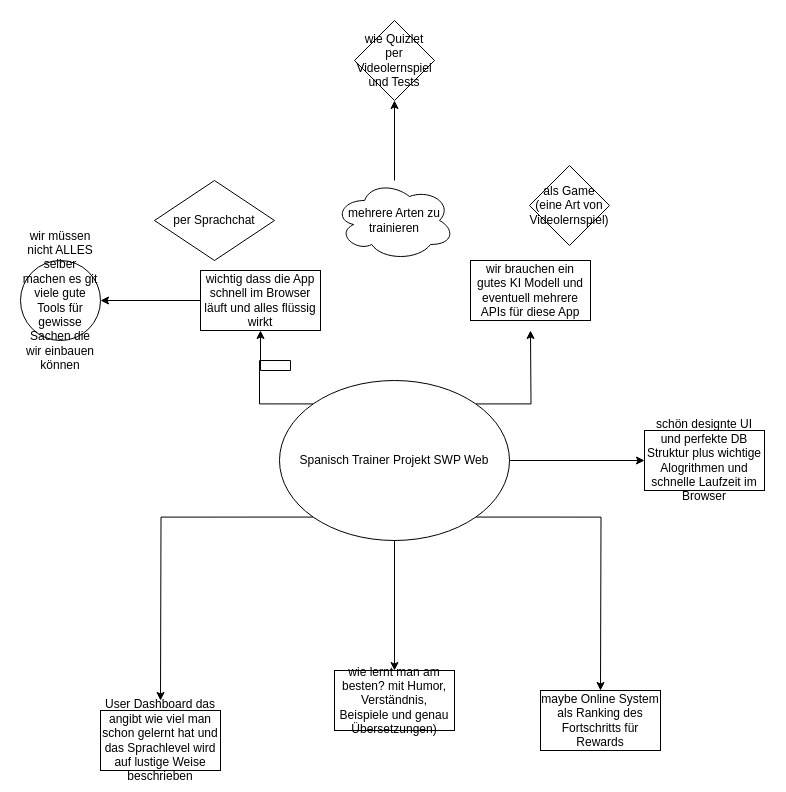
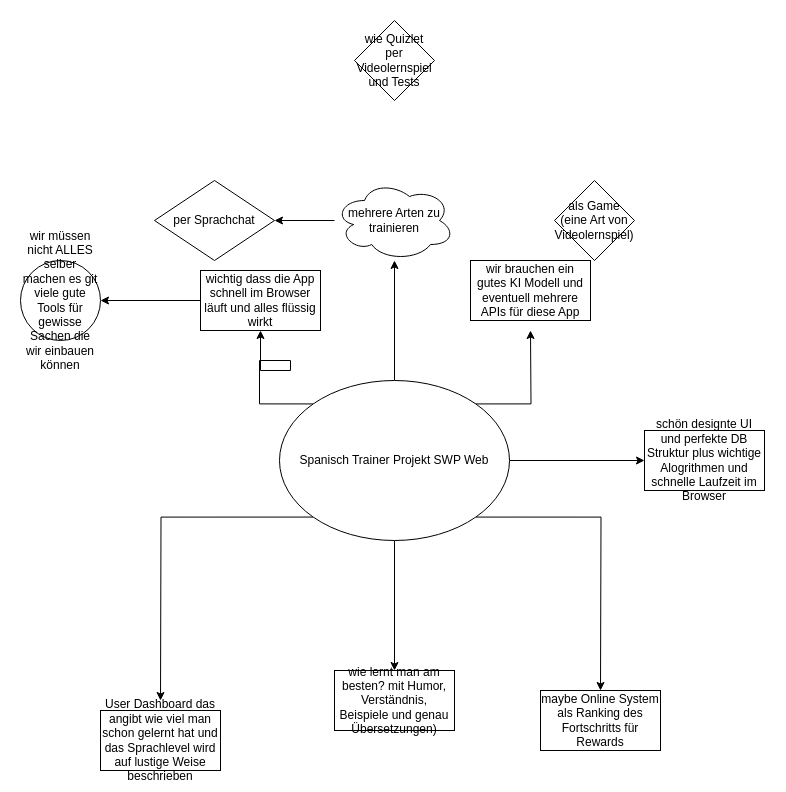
edge "mehrere Arten zu trainieren" -> "wie Quizlet per Videolernspiel und Tests": removed
node "als Game (eine Art von Videolernspiel)": moved (570, 206) -> (595, 221)
edge "mehrere Arten zu trainieren" -> "per Sprachchat": added
edge "Spanisch Trainer Projekt SWP Web" -> "mehrere Arten zu trainieren": added
